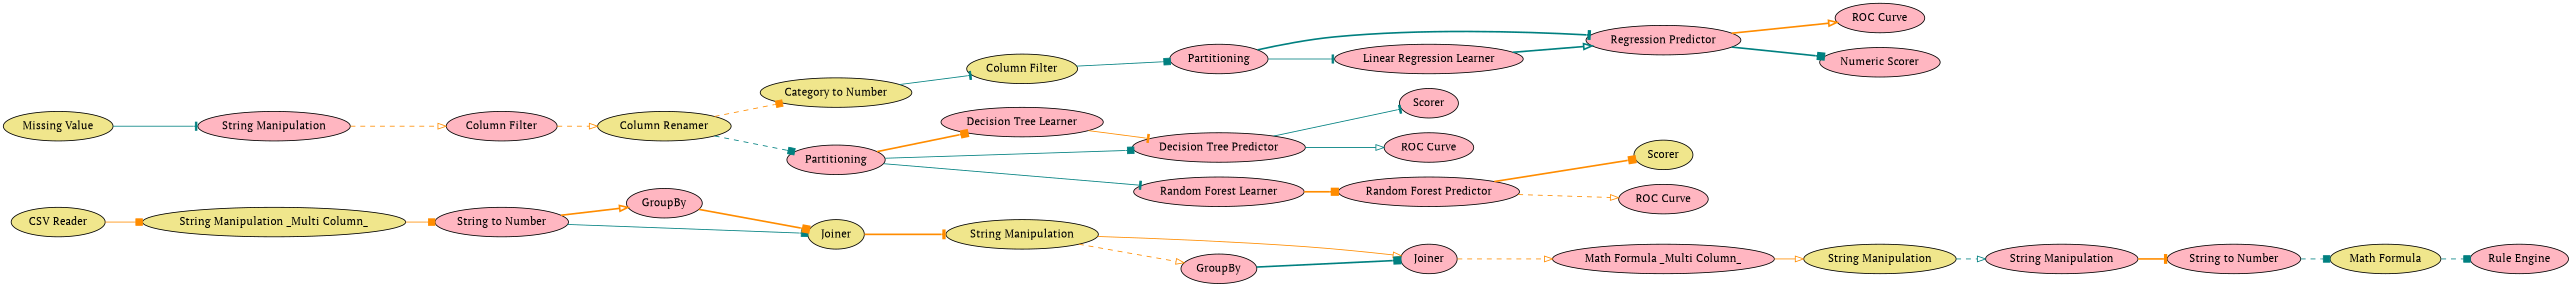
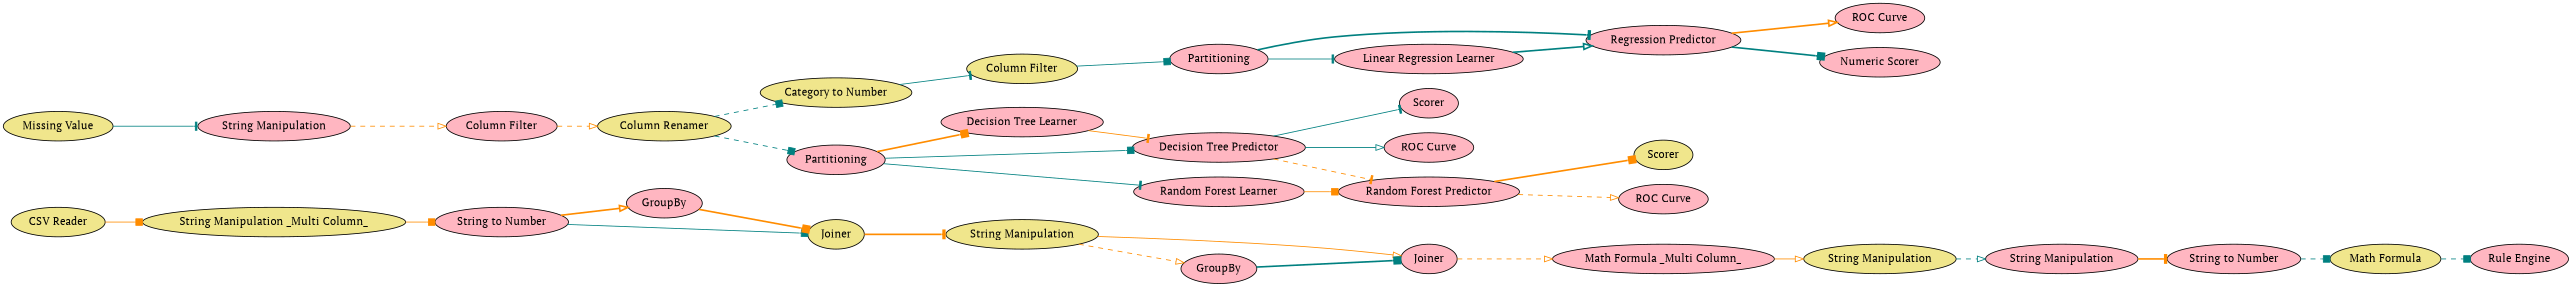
edge "Column Renamer" -> "Category to Number": color darkorange -> teal
edge "Decision Tree Predictor" -> "Random Forest Predictor": added
edge "Random Forest Learner" -> "Random Forest Predictor": style bold -> solid
